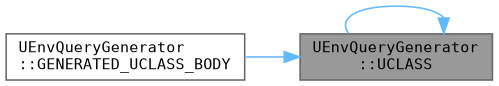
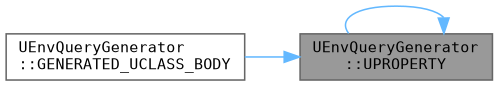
node "UEnvQueryGenerator ::UCLASS": label "UEnvQueryGenerator ::UCLASS" -> "UEnvQueryGenerator ::UPROPERTY"
